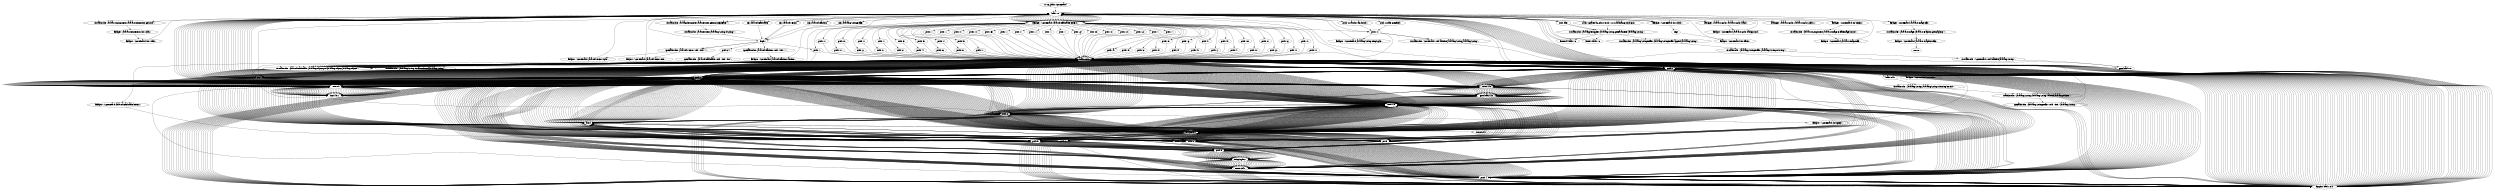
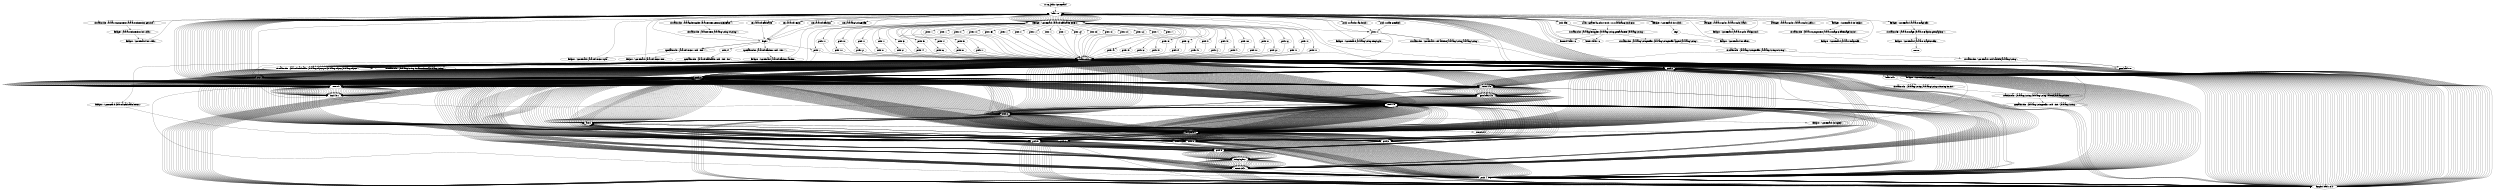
node "put 3": label "put 3" -> "push 3"
